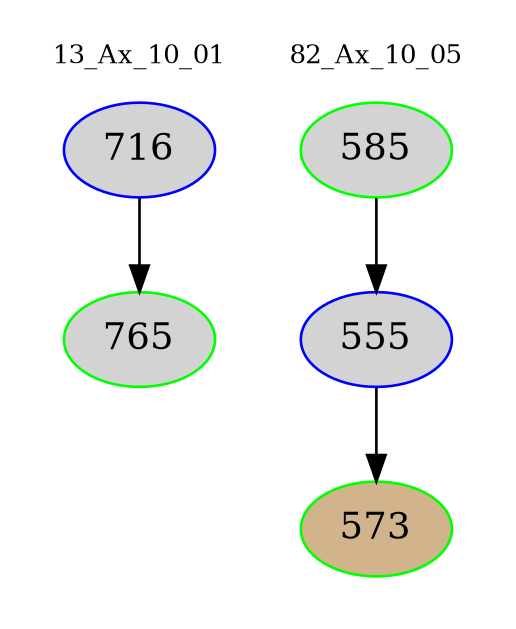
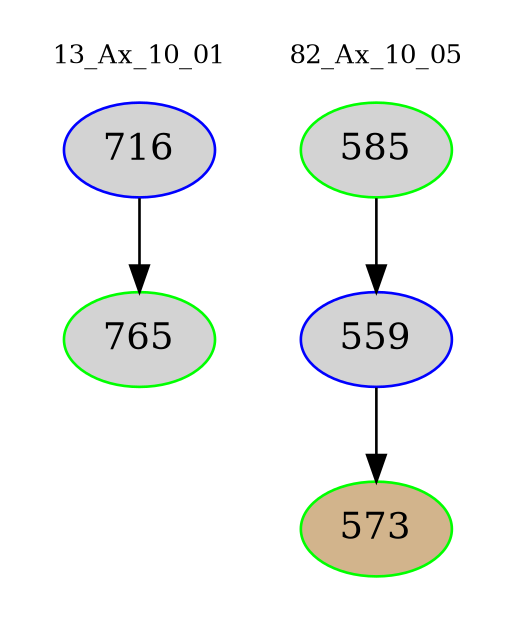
node "555": label "555" -> "559"
